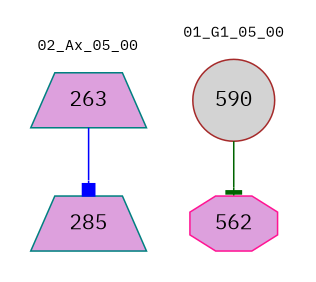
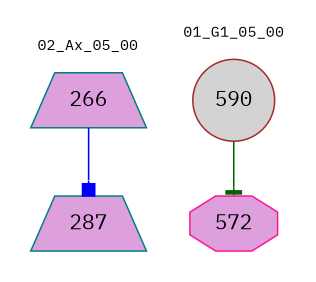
node "263": label "263" -> "266"
node "285": label "285" -> "287"
node "562": label "562" -> "572"
